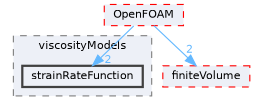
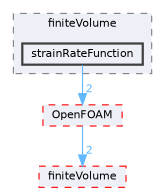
edge "OpenFOAM" -> "strainRateFunction": reversed
cluster "viscosityModels": label "viscosityModels" -> "finiteVolume"
